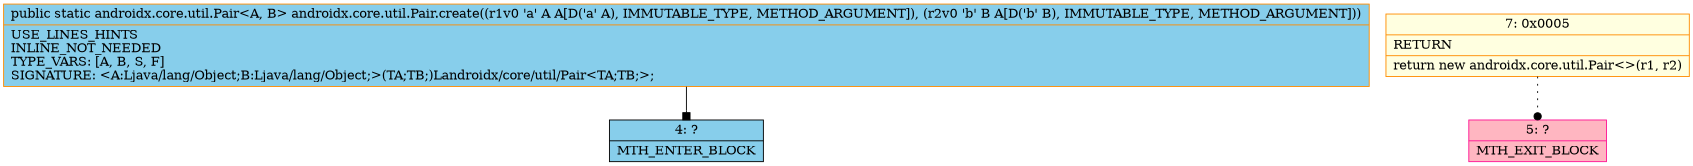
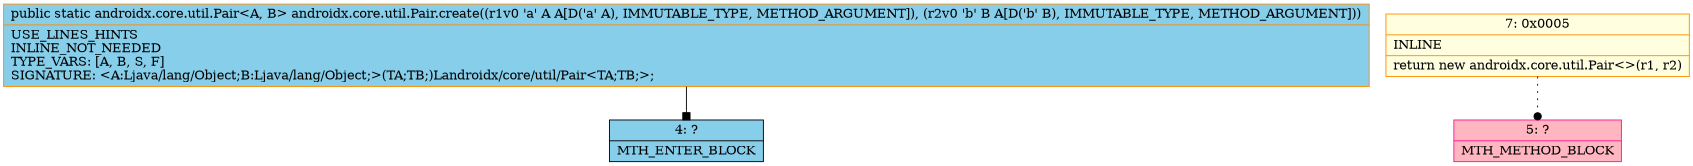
node "7: 0x0005": text "RETURN" -> "INLINE"
node "5: ?": text "MTH_EXIT_BLOCK" -> "MTH_METHOD_BLOCK"
